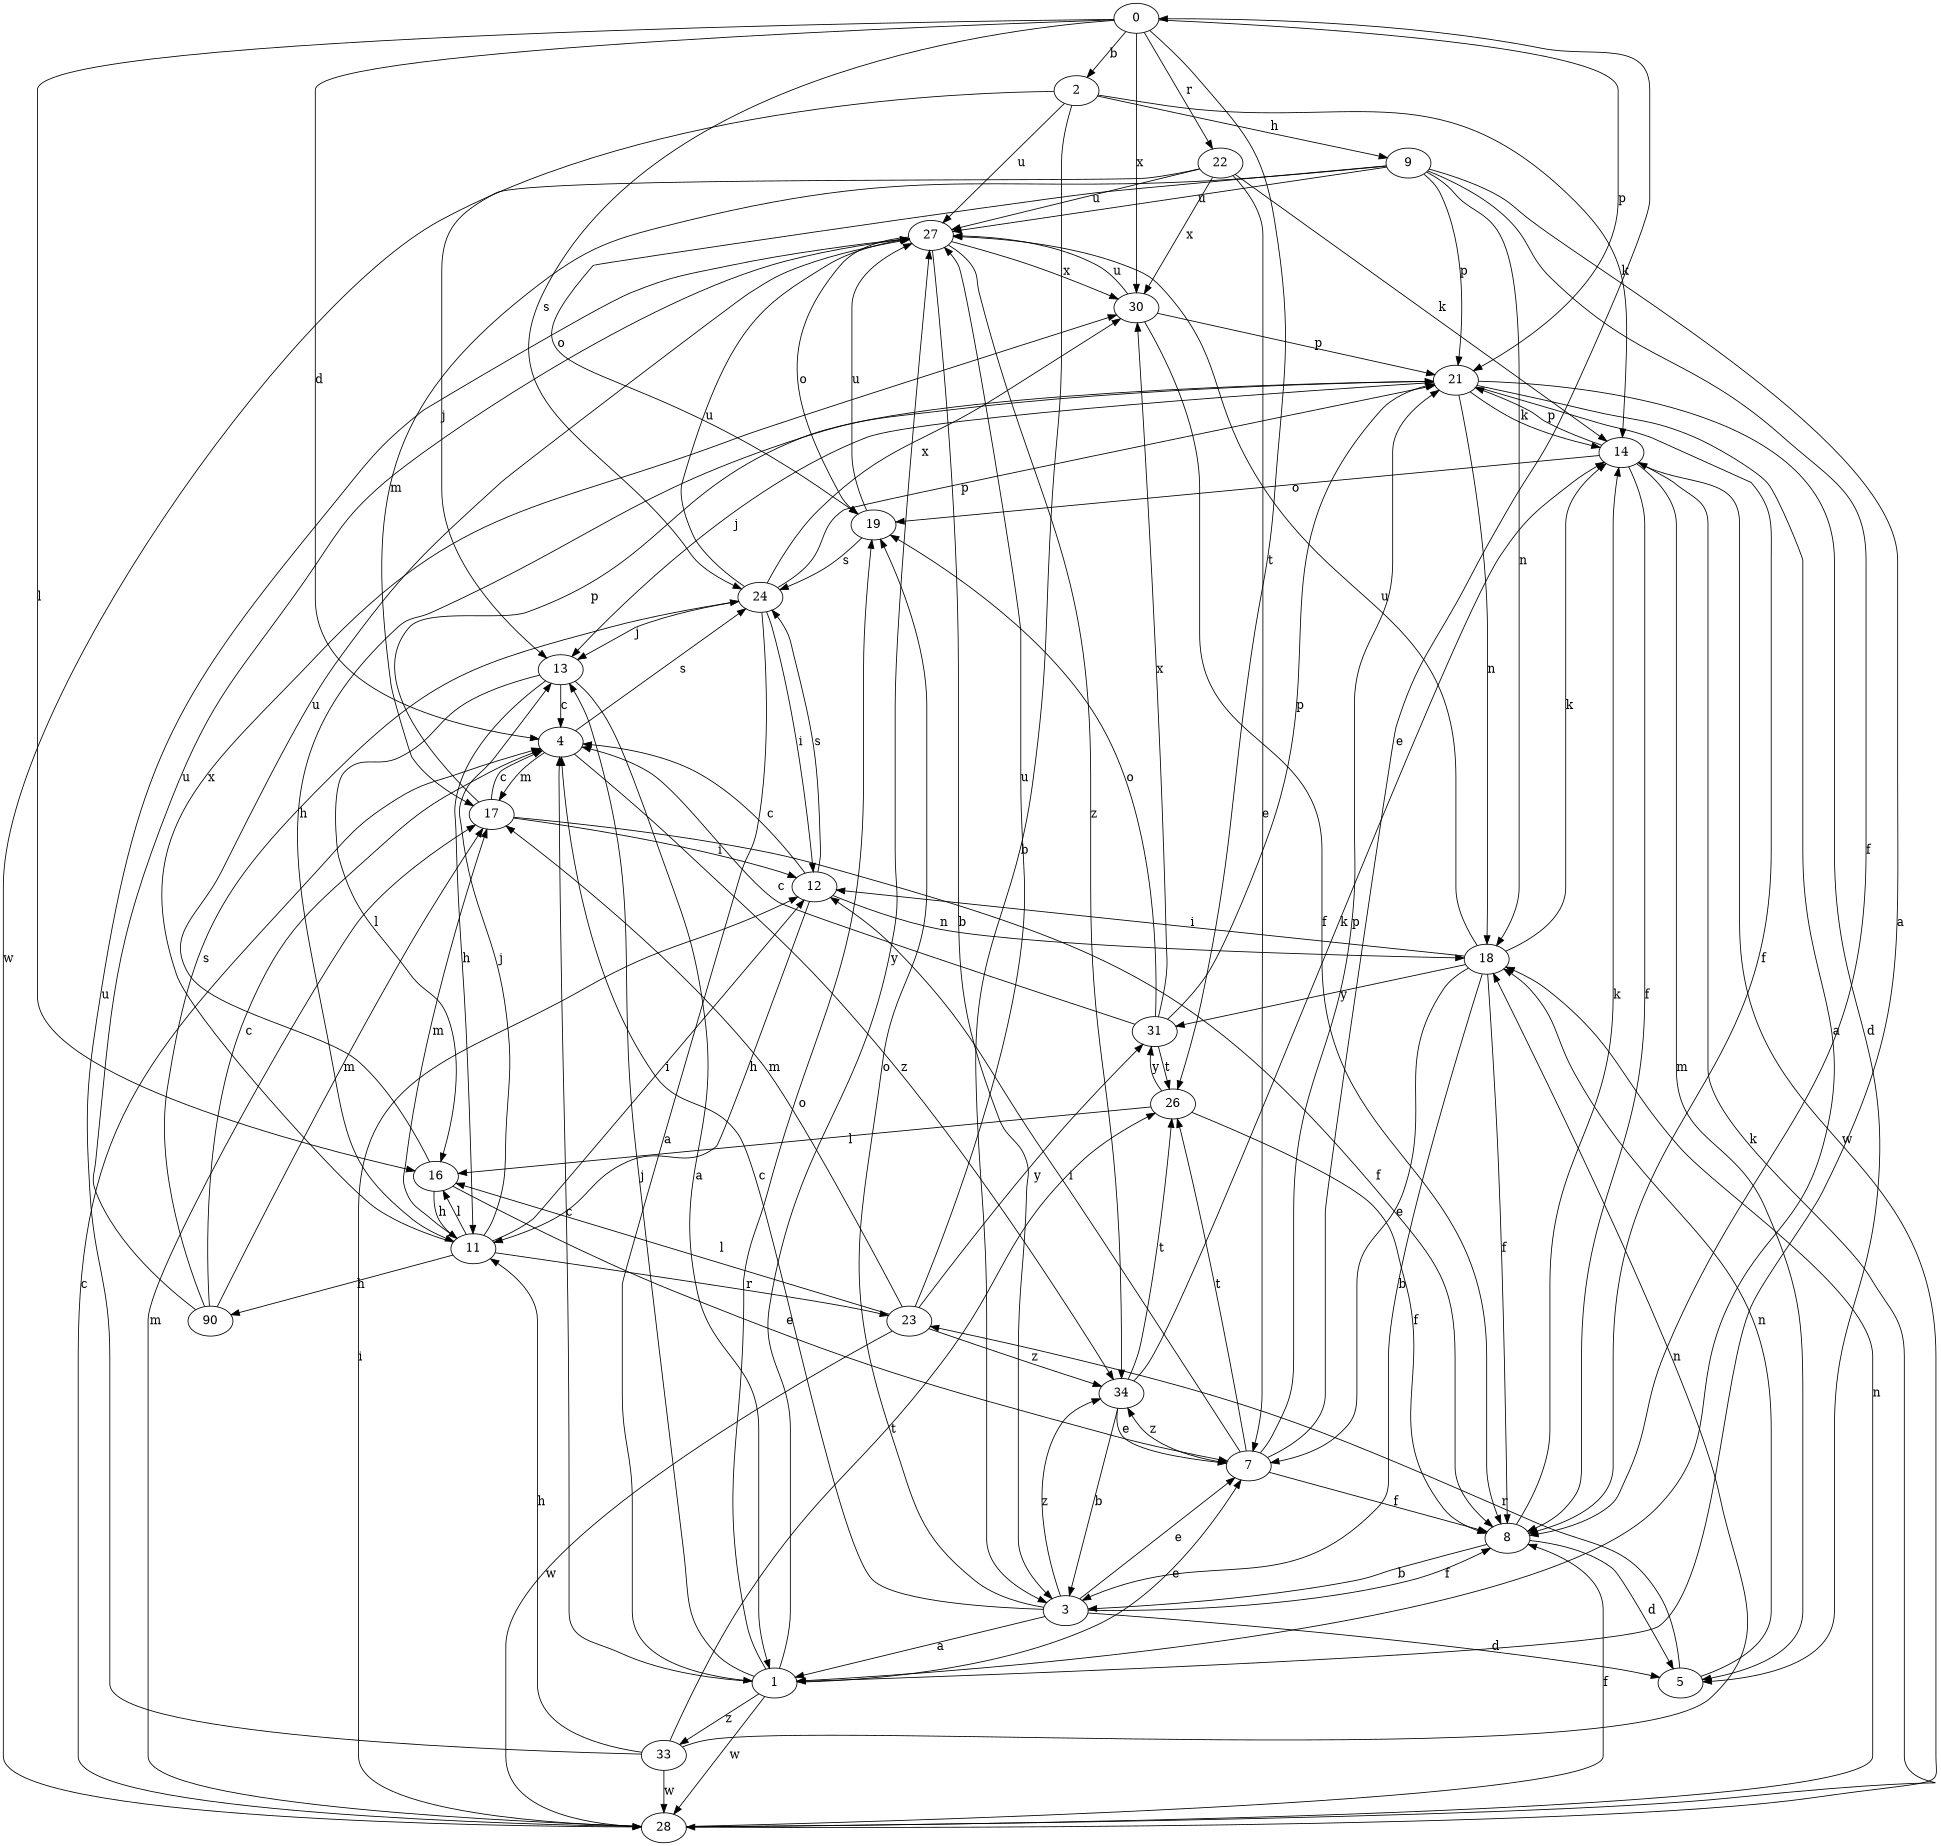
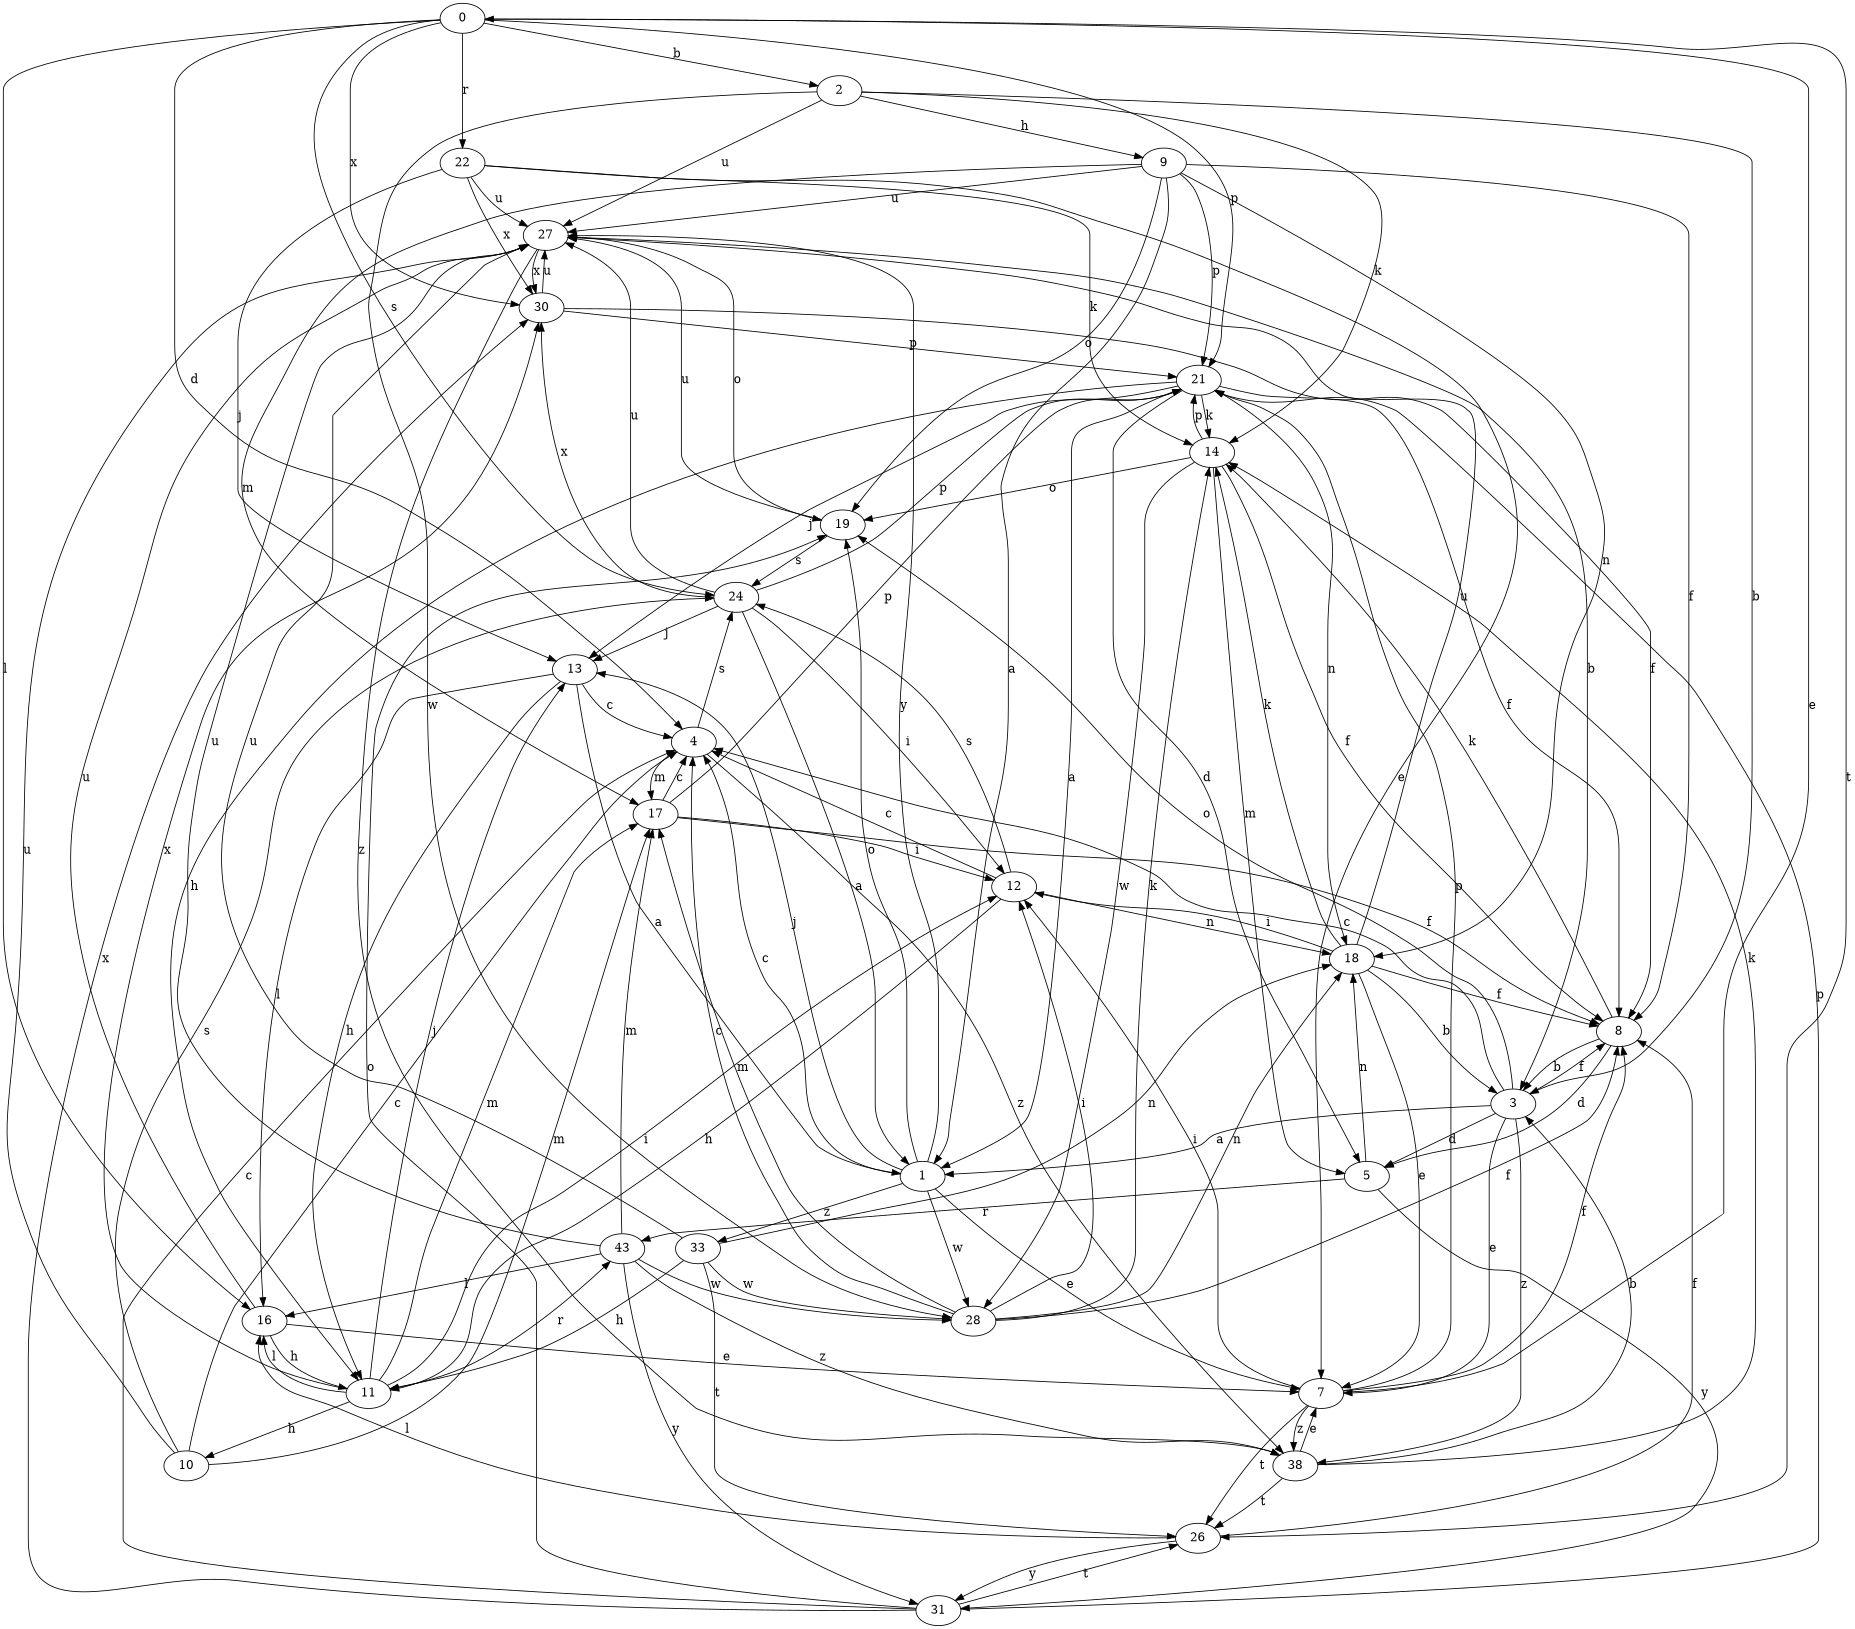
edge "18" -> "31": now "5" -> "31"
node "90": label "90" -> "10"
node "23": label "23" -> "43"
node "34": label "34" -> "38"
